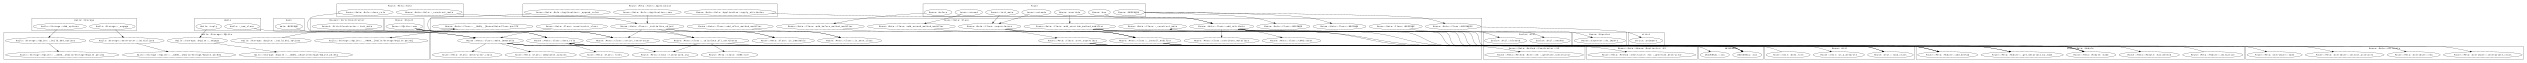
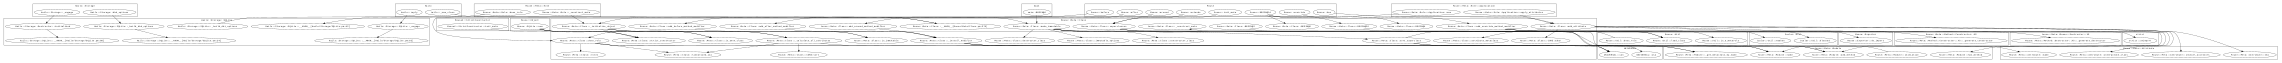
node "Mouse::Meta::Role::Application::_append_roles": removed
node "Mouse::after": added
edge "Mouse::Meta::Class::constructor_class" -> "Mouse::Meta::Class::make_immutable": reversed
node "Mouse::Meta::Method::Role::XS::_generate_constructor": label "Mouse::Meta::Method::Role::XS::_generate_constructor" -> "Mouse::Meta::Method::Constructor::XS::_generate_constructor"
